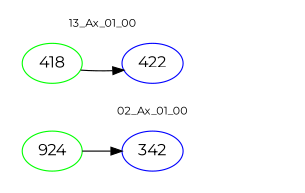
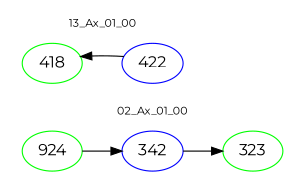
edge "418" -> "422": reversed
node "323": added
